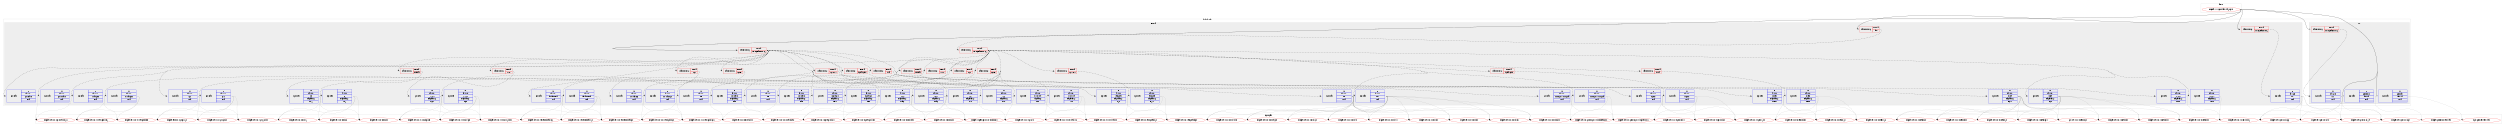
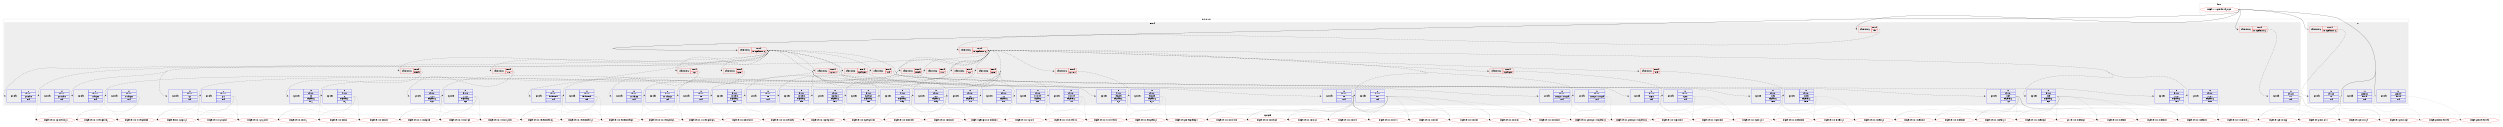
node "portage://dev-ruby/redcarpet-3.5.0": label "portage://dev-ruby/redcarpet-3.5.0" -> "portage://dev-apps/redcarpet-3.5.0"
node "portage://dev-ruby/actionpack-xml_postgres-2.0.1": label "portage://dev-ruby/actionpack-xml_postgres-2.0.1" -> "portage://dev-ruby/actionpack-xml_parser-2.0.1"
node "ldap://acct-user/redmine-0": label "ldap://acct-user/redmine-0" -> "portage://acct-user/redmine-0"
